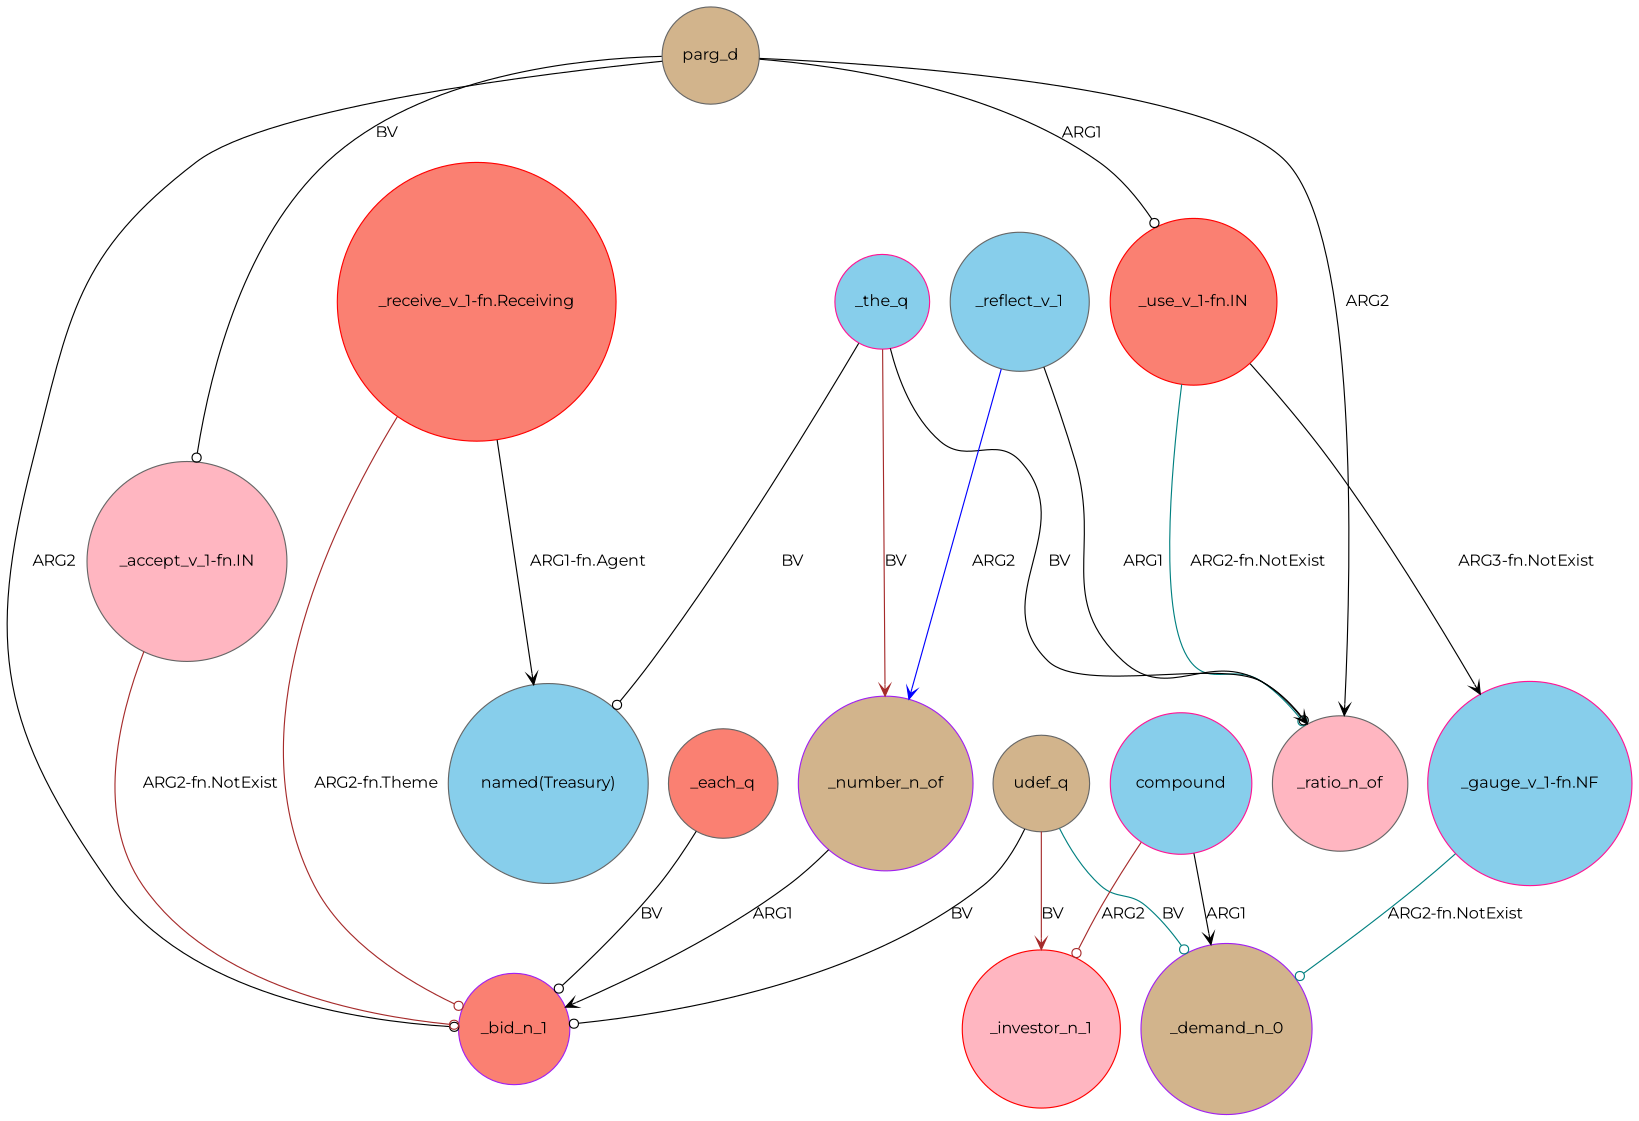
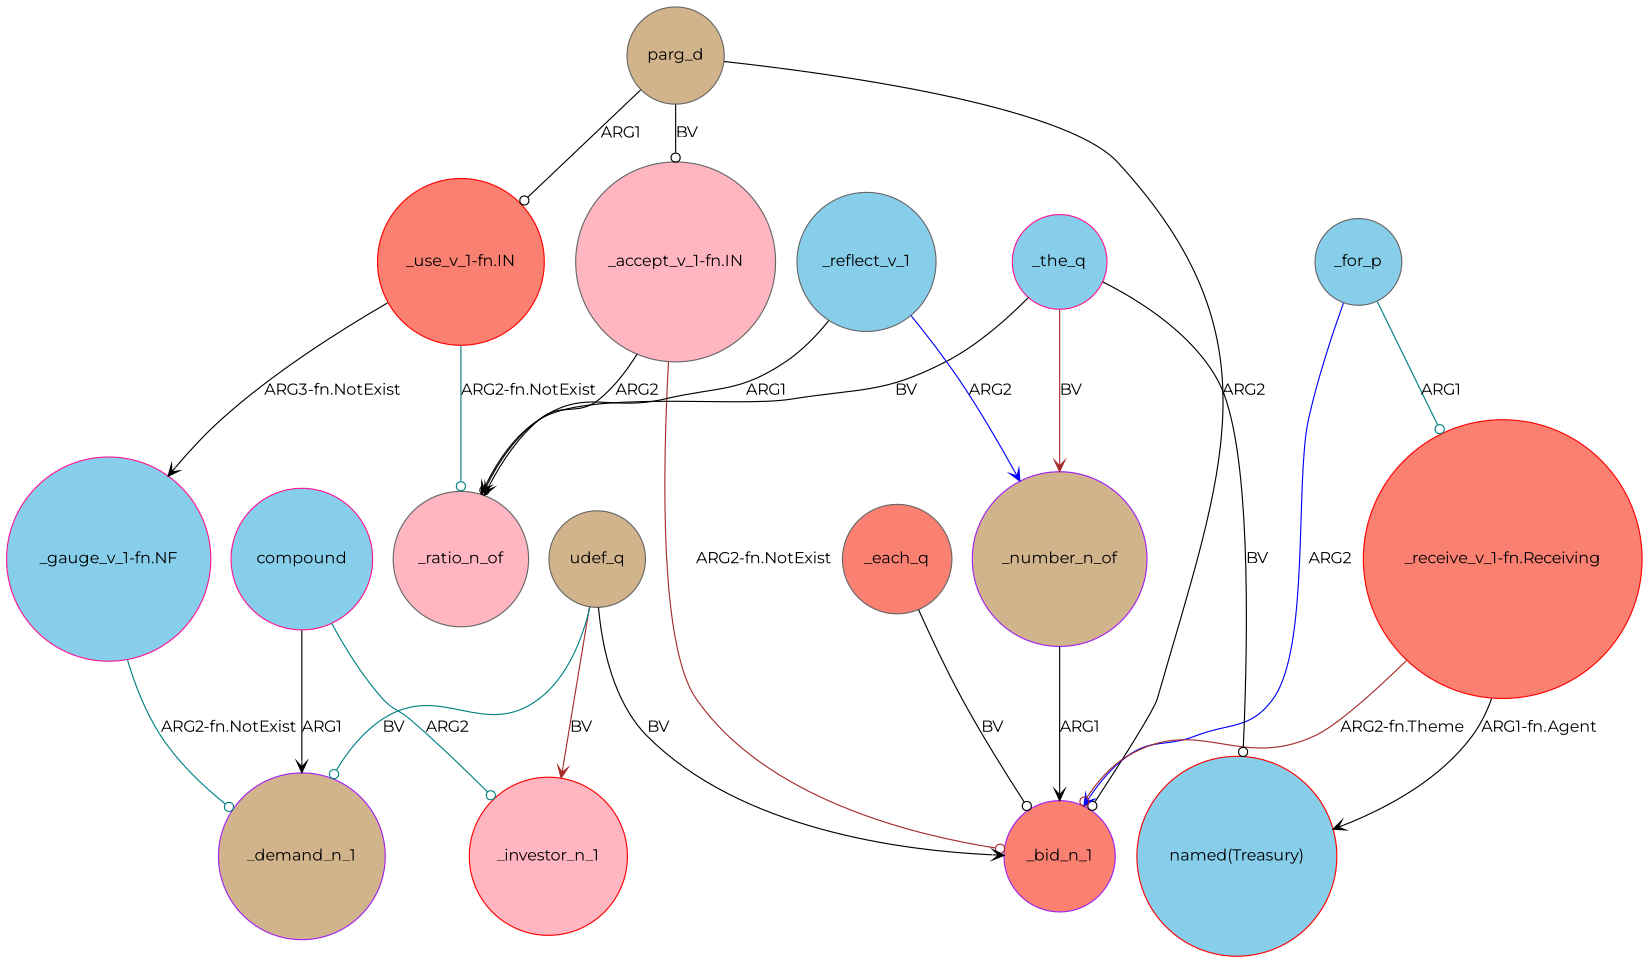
edge "parg_d" -> "_ratio_n_of": now "_accept_v_1-fn.IN" -> "_ratio_n_of"
node "_for_p": added
node "named(Treasury)": color gray40 -> red
edge "compound" -> "_investor_n_1": color brown -> teal
edge "udef_q" -> "_bid_n_1": arrowhead odot -> vee
node "_demand_n_0": label "_demand_n_0" -> "_demand_n_1"
